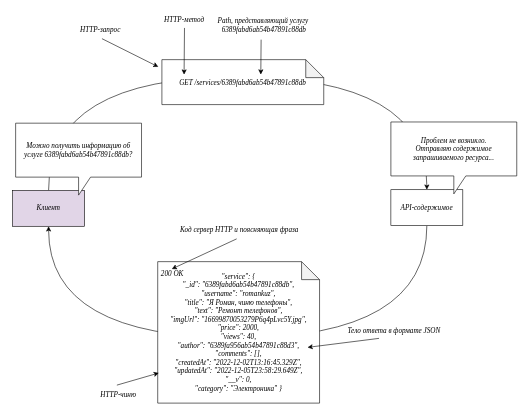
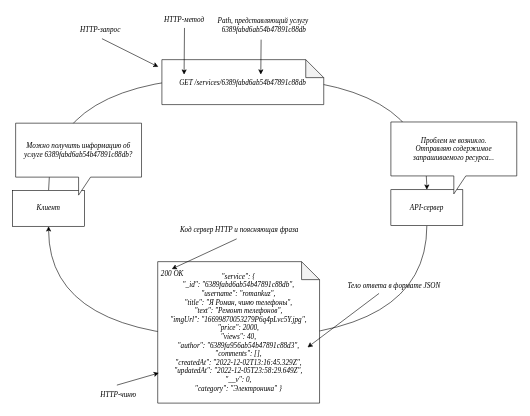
node "API-содержимое": label "API-содержимое" -> "API-сервер"
node "Клиент": fillcolor #e1d5e7 -> #ffffff
node "Тело ответа в формате JSON": moved (394, 331) -> (394, 286)
